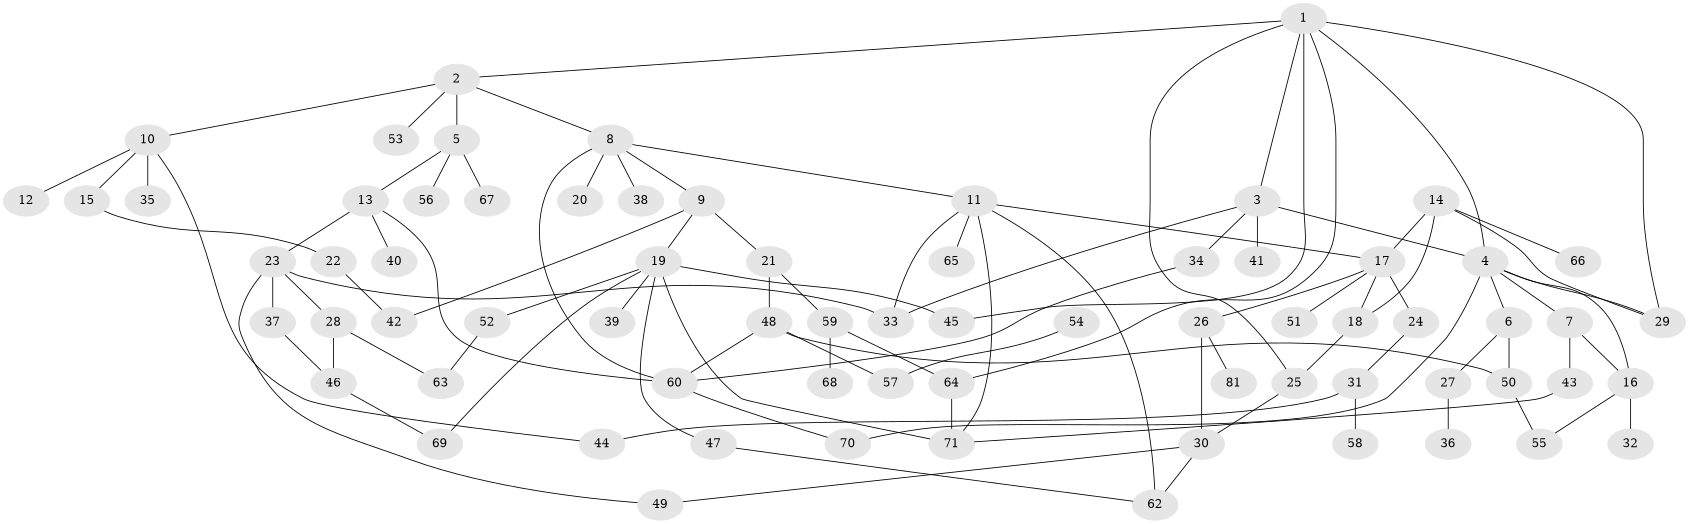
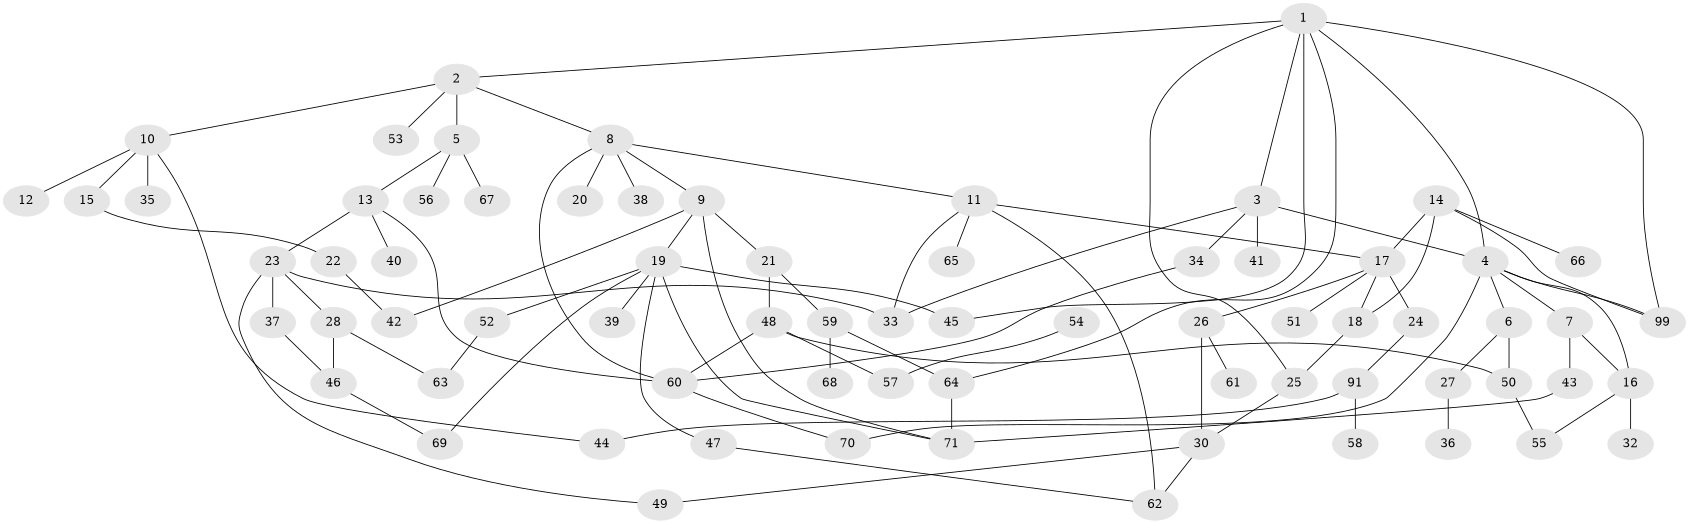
node "29": label "29" -> "99"
edge "11" -- "71": now "9" -- "71"
node "81": label "81" -> "61"
node "31": label "31" -> "91"
